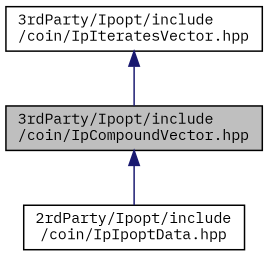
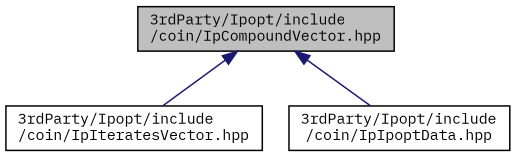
edge "3rdParty/Ipopt/include /coin/IpCompoundVector.hpp" -> "3rdParty/Ipopt/include /coin/IpIteratesVector.hpp": reversed
node "2rdParty/Ipopt/include /coin/IpIpoptData.hpp": label "2rdParty/Ipopt/include /coin/IpIpoptData.hpp" -> "3rdParty/Ipopt/include /coin/IpIpoptData.hpp"
